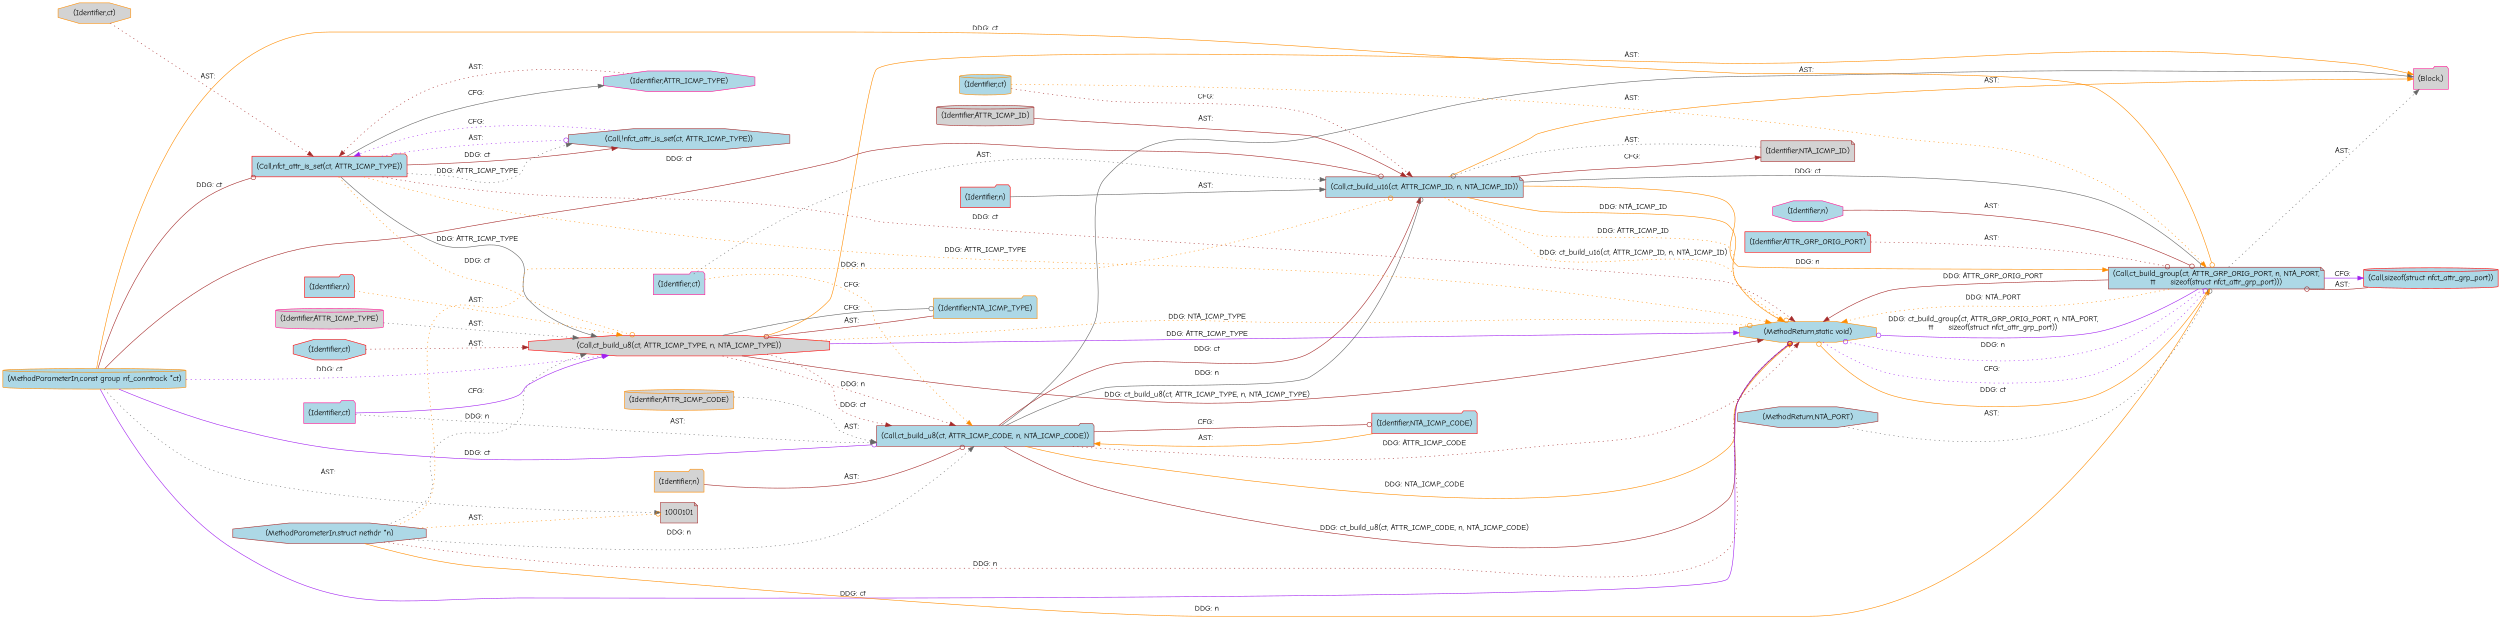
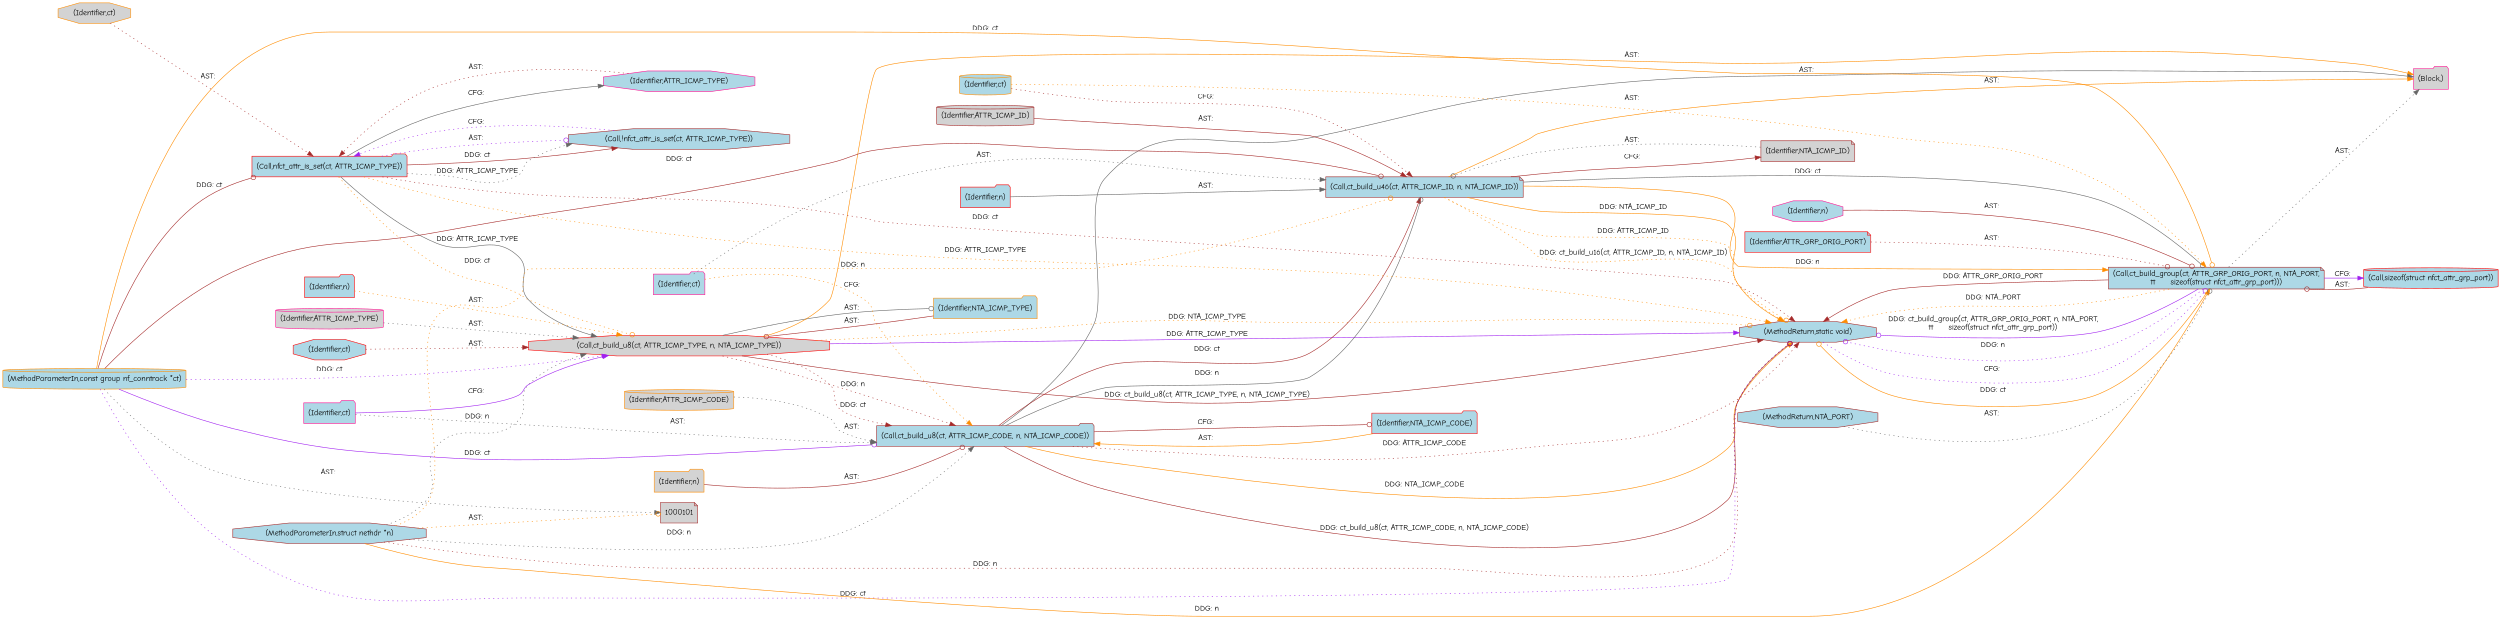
node "(Call,ct_build_u16(ct, ATTR_ICMP_ID, n, NTA_ICMP_ID))": label "(Call,ct_build_u16(ct, ATTR_ICMP_ID, n, NTA_ICMP_ID))" -> "(Call,ct_build_u46(ct, ATTR_ICMP_ID, n, NTA_ICMP_ID))"
edge "(Call,ct_build_u8(ct, ATTR_ICMP_TYPE, n, NTA_ICMP_TYPE))" -> "(Identifier,NTA_ICMP_TYPE)": label "CFG: " -> "AST: "
node "(MethodReturn,static void)": color darkorange -> brown
edge "(MethodParameterIn,const group nf_conntrack *ct)" -> "(MethodReturn,static void)": style solid -> dotted
